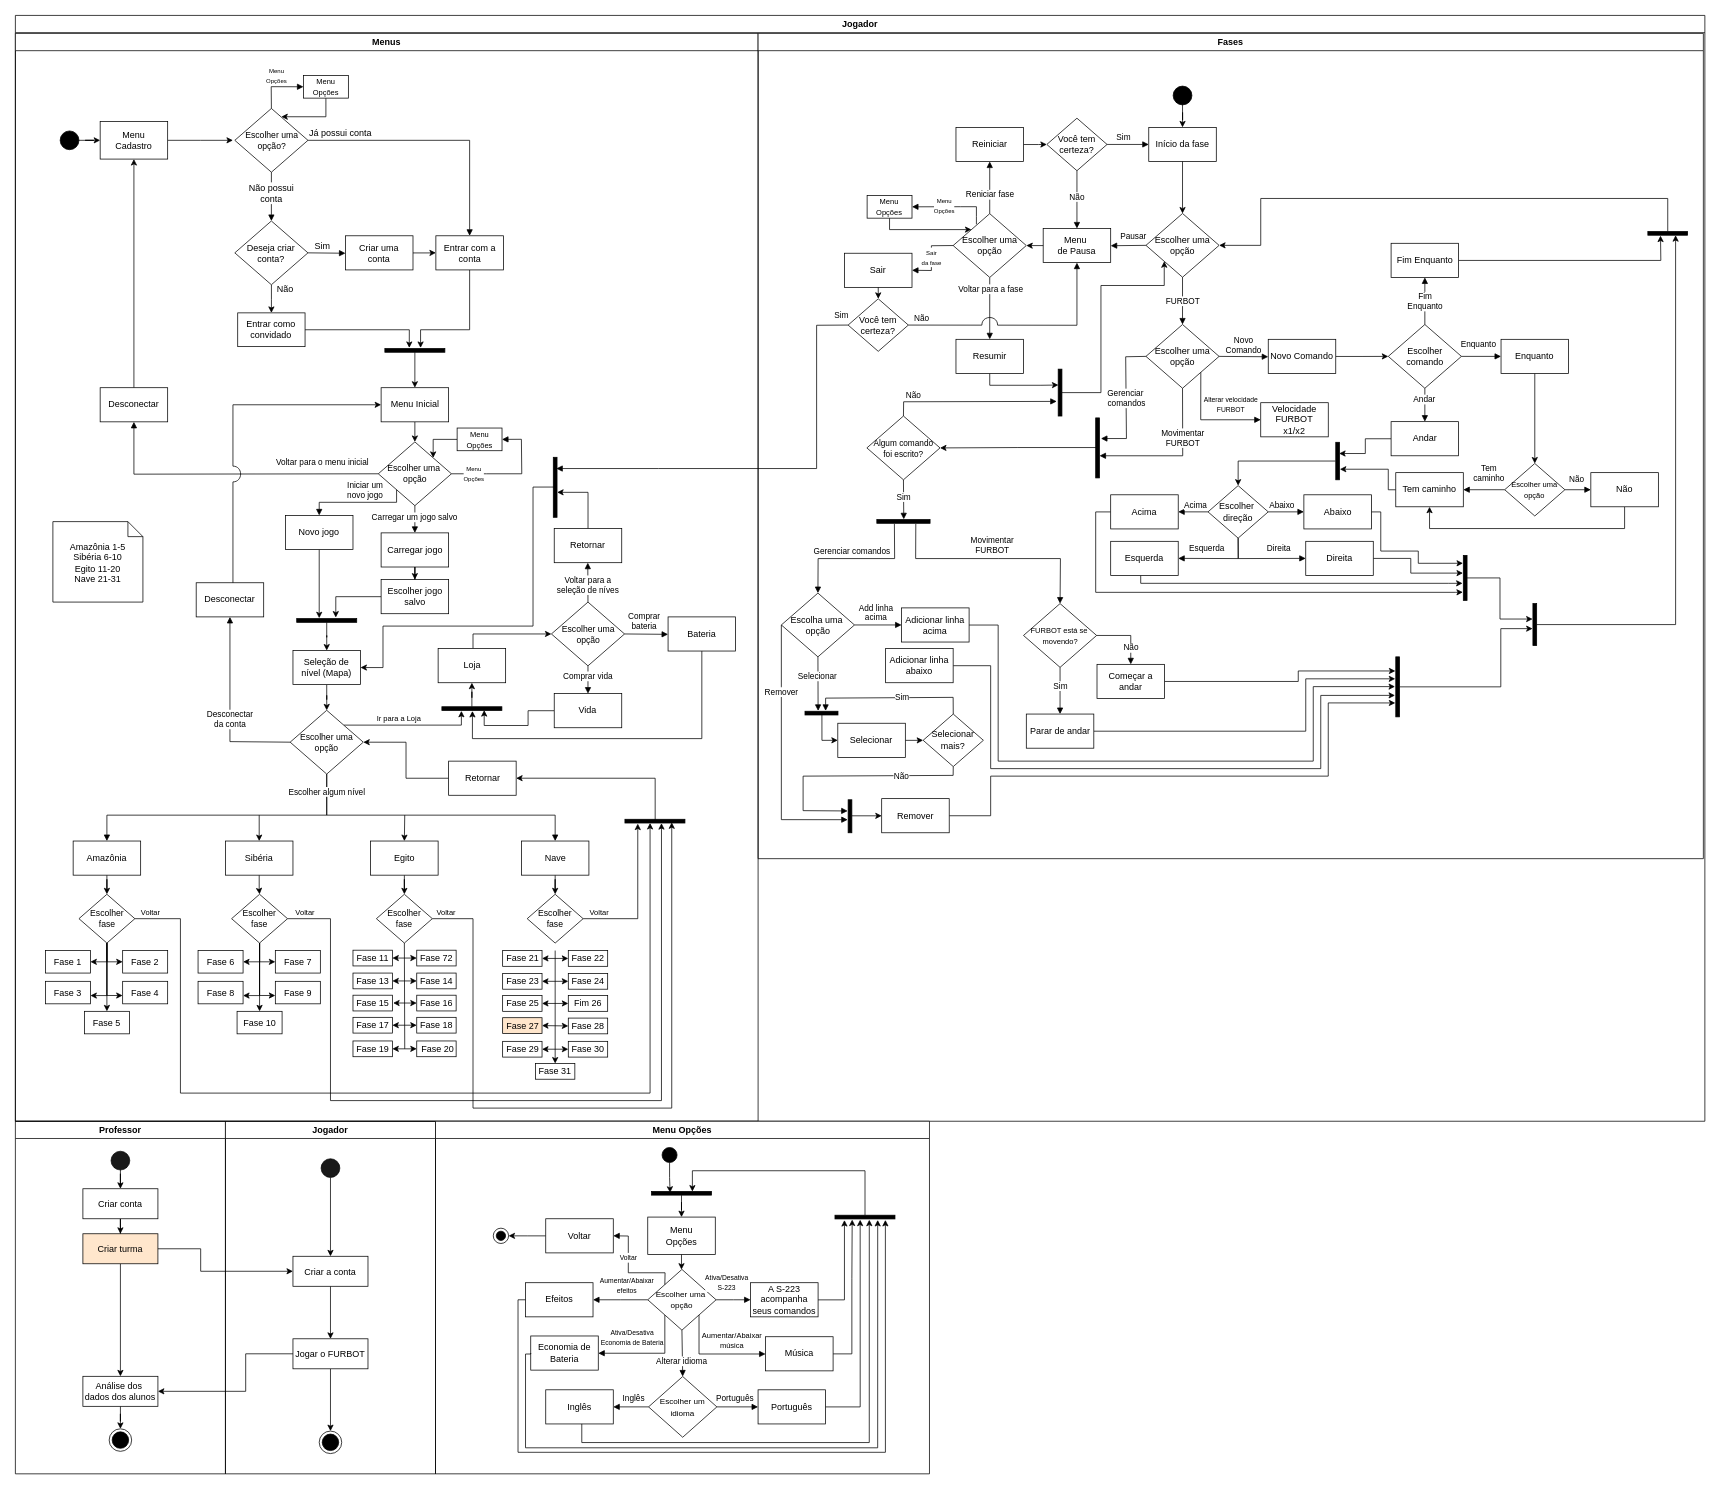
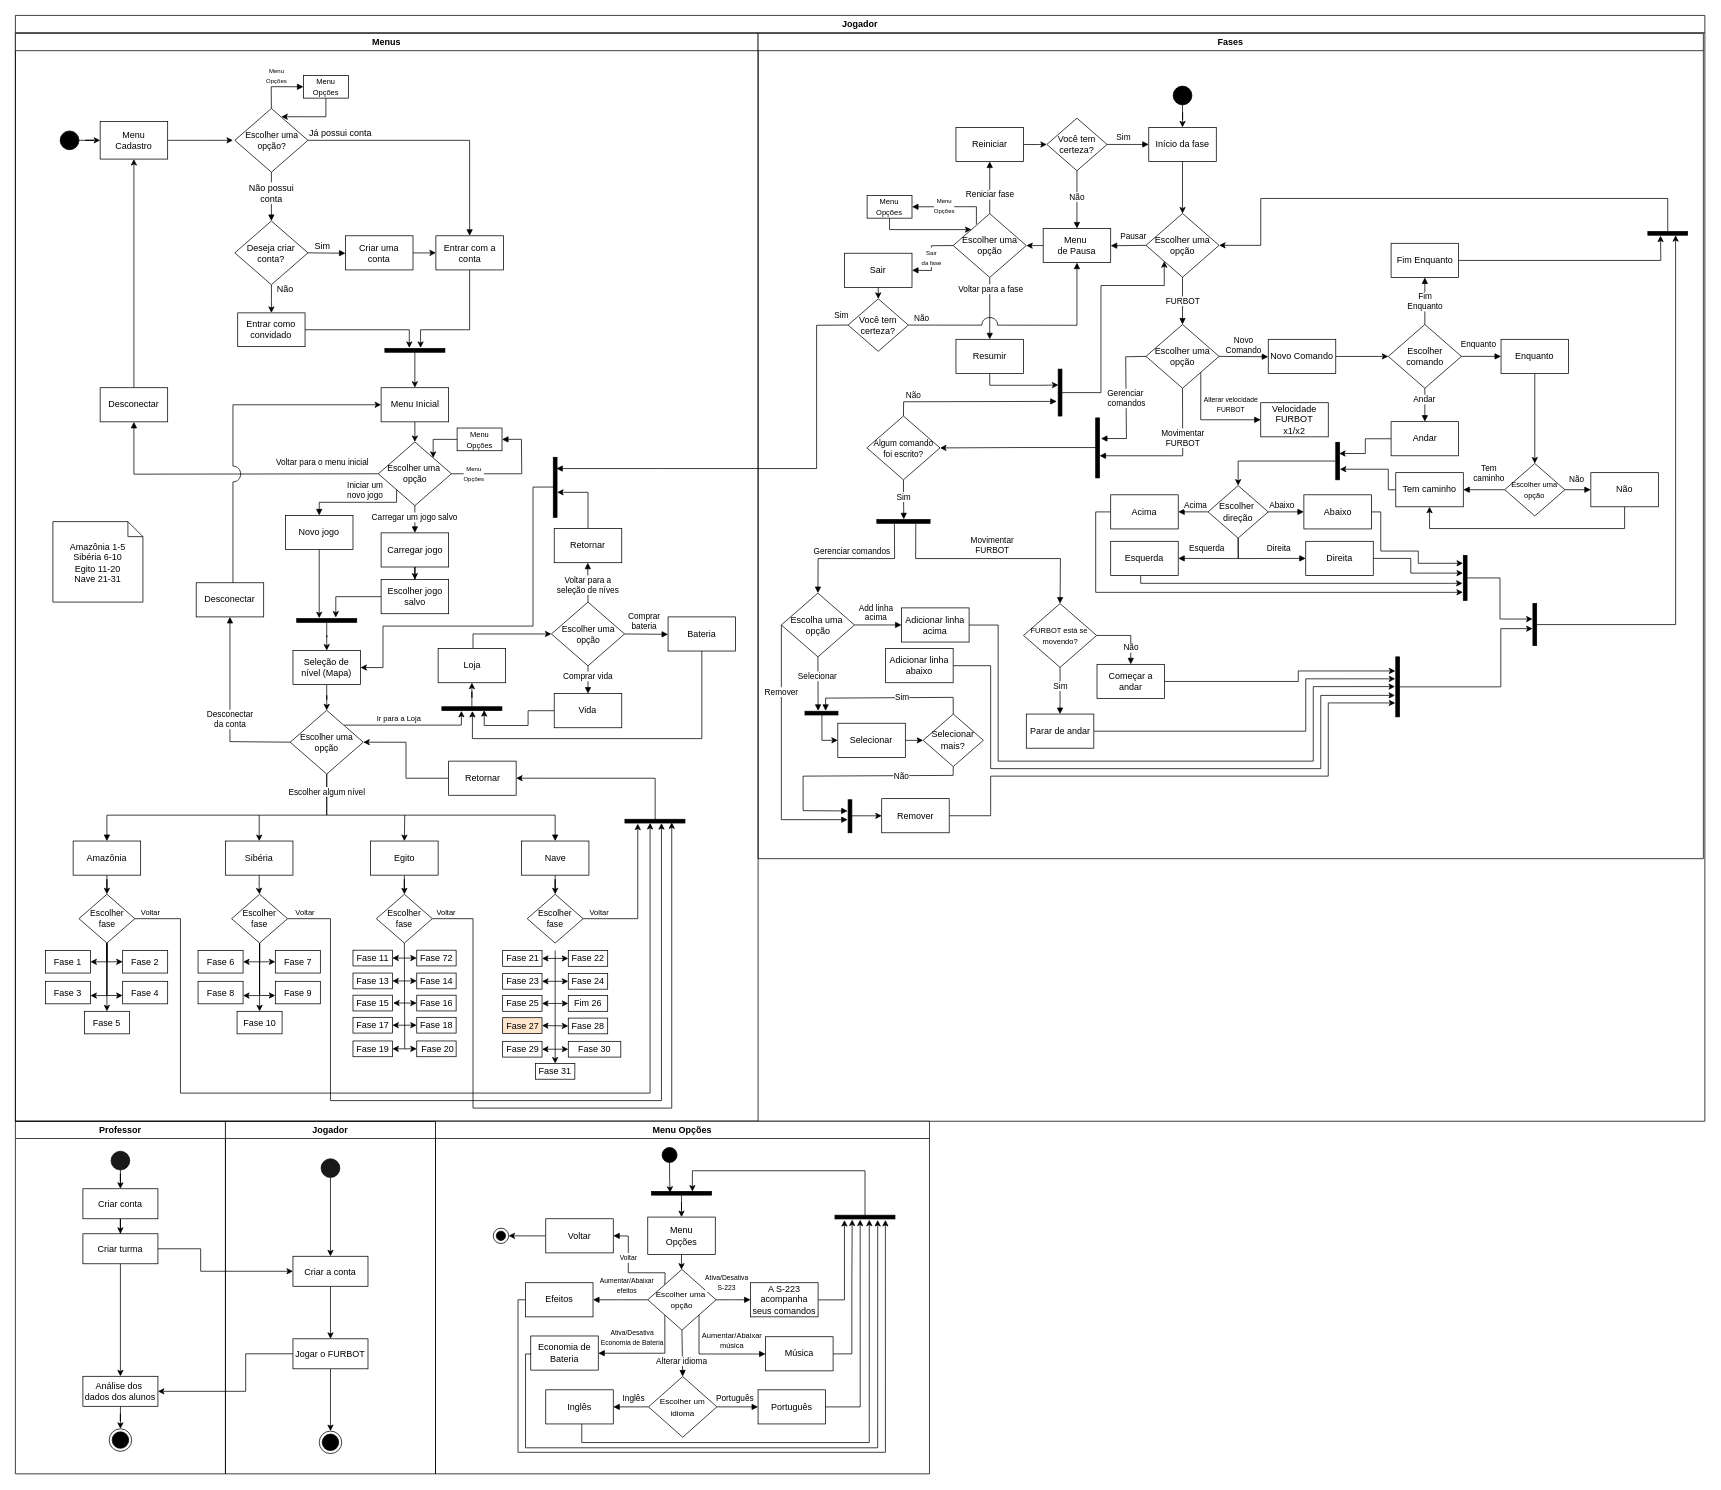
node "Fase 30": size 39x16 -> 53x16
node "Criar turma": fillcolor #ffe6cc -> #ffffff
